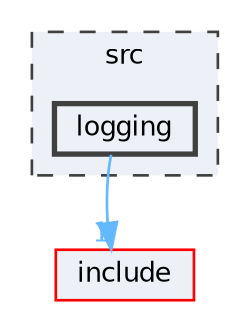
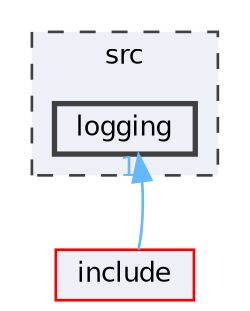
edge "logging" -> "include": reversed
